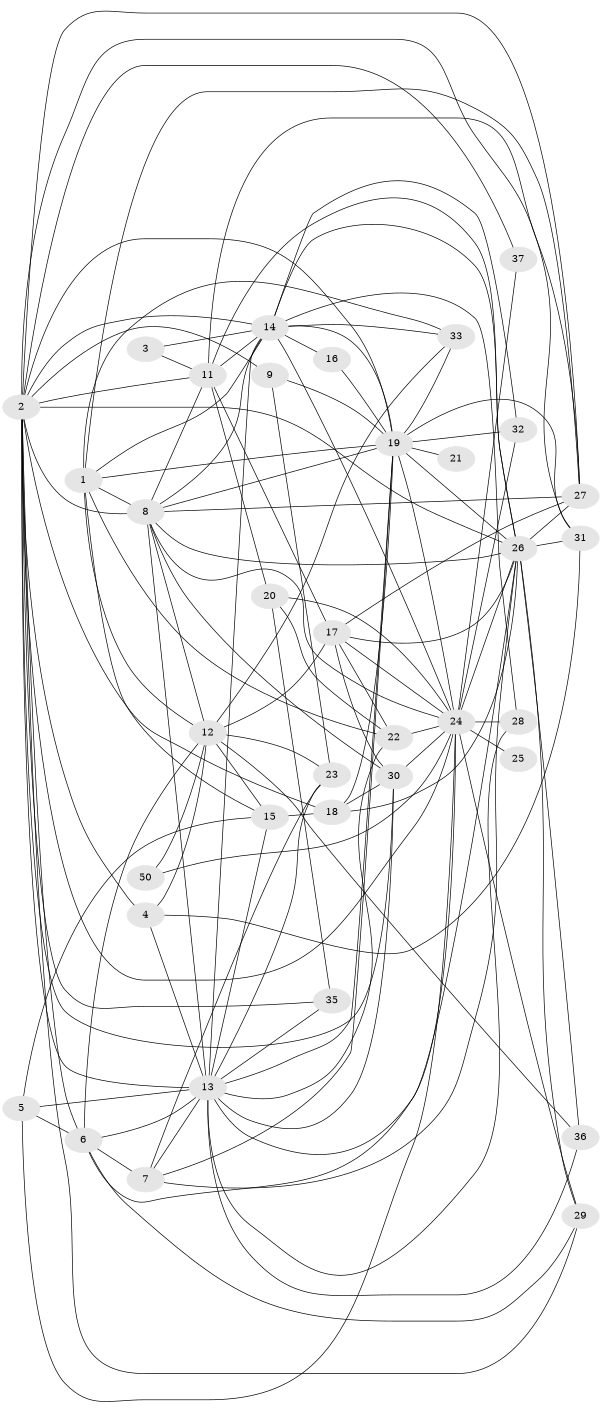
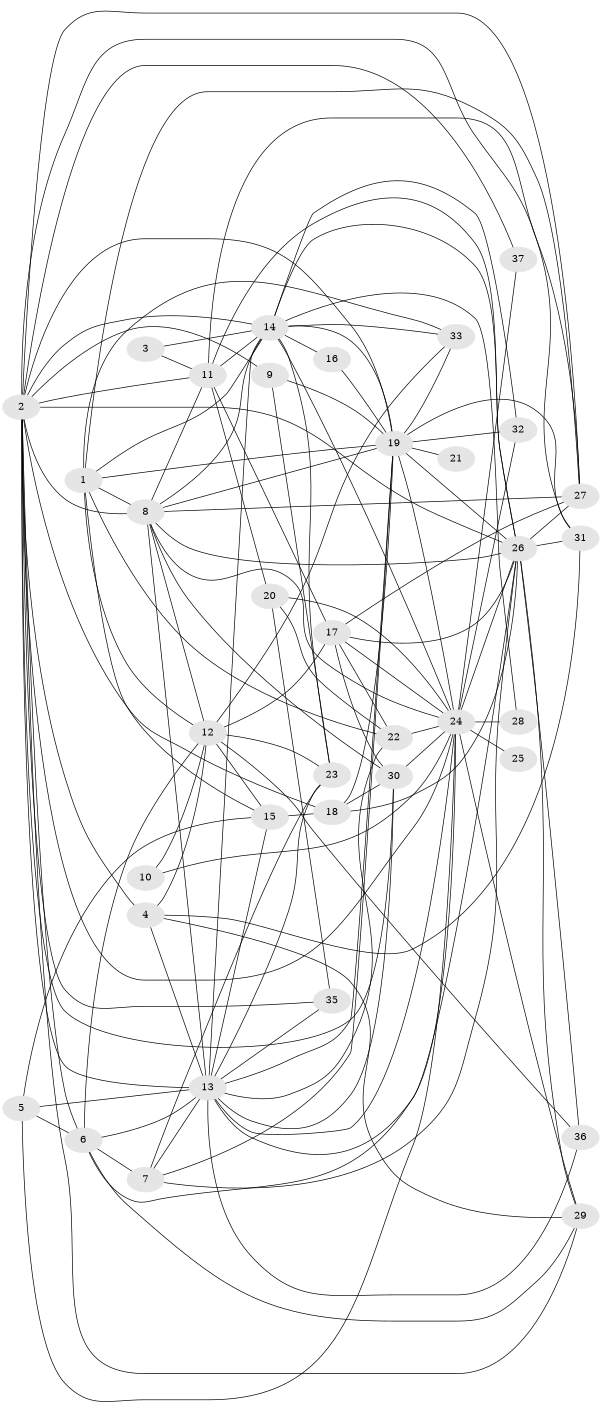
edge "14" -- "23": added
node "50": label "50" -> "10"
edge "4" -- "29": added
edge "28" -- "13": now "24" -- "13"
